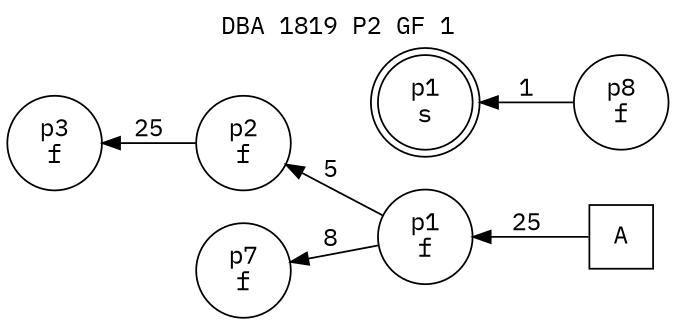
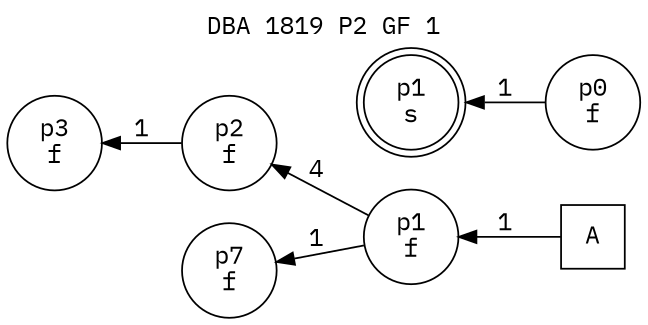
node "p8 f": label "p8 f" -> "p0 f"
edge "p2 f" -> "p3 f": label "25" -> "1"
edge "p1 f" -> "p2 f": label "5" -> "4"
edge "A" -> "p1 f": label "25" -> "1"
edge "p1 f" -> "p7 f": label "8" -> "1"
